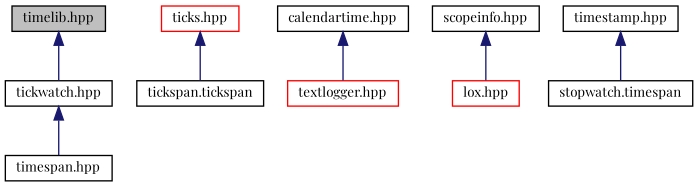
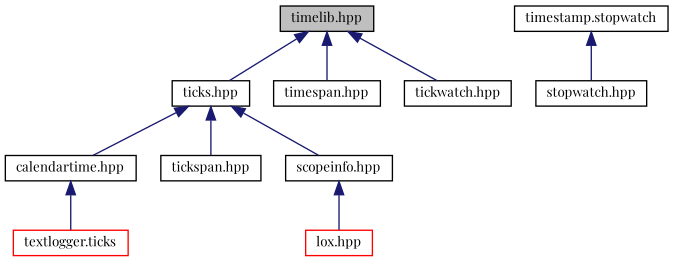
node "ticks.hpp": color red -> black
node "timestamp.hpp": label "timestamp.hpp" -> "timestamp.stopwatch"
edge "ticks.hpp" -> "timelib.hpp": added
node "tickspan.tickspan": label "tickspan.tickspan" -> "tickspan.hpp"
node "textlogger.hpp": label "textlogger.hpp" -> "textlogger.ticks"
node "stopwatch.timespan": label "stopwatch.timespan" -> "stopwatch.hpp"
edge "calendartime.hpp" -> "ticks.hpp": added
edge "scopeinfo.hpp" -> "ticks.hpp": added
edge "timespan.hpp" -> "tickwatch.hpp": now "timespan.hpp" -> "timelib.hpp"
